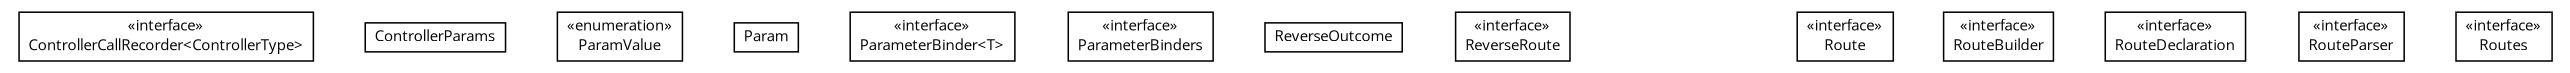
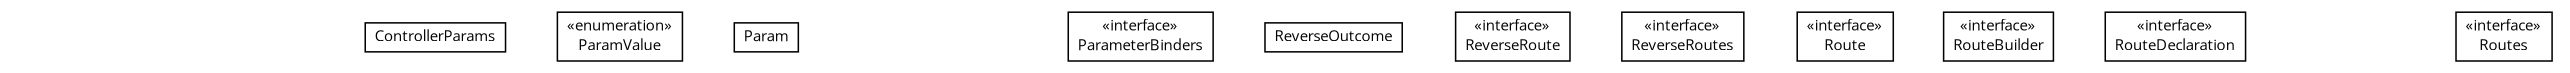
node "ControllerCallRecorder<ControllerType>": removed
node "ParameterBinder<T>": removed
node "ReverseRoutes": added
node "RouteParser": removed
